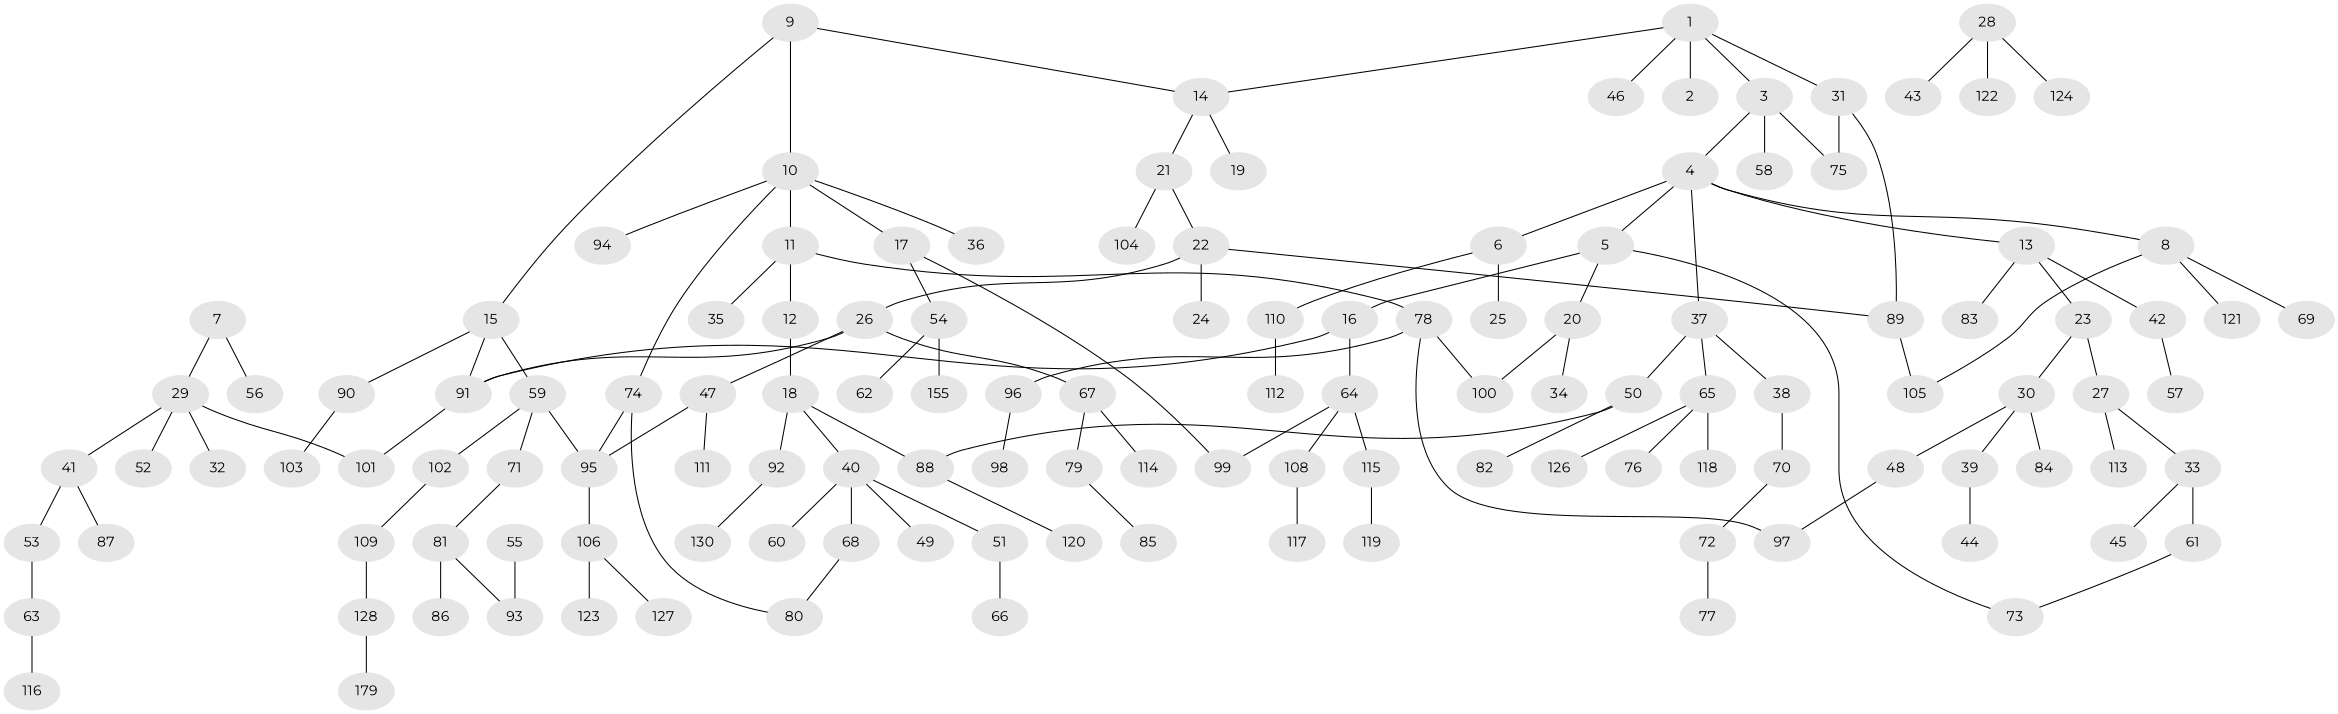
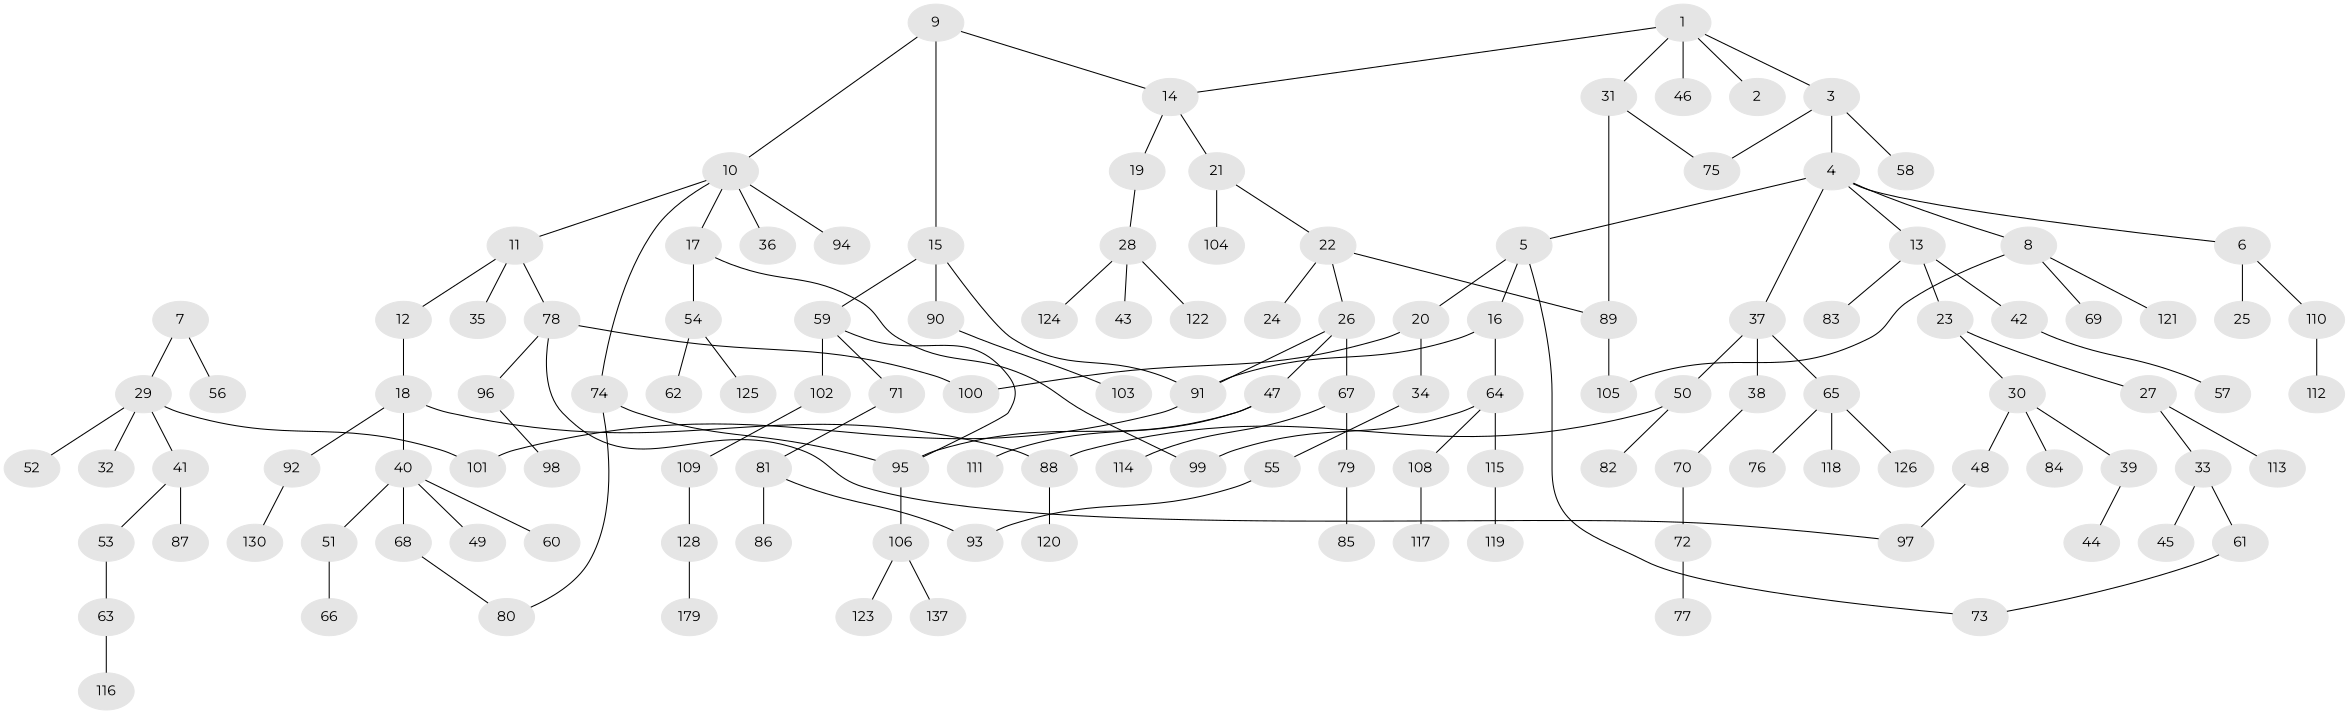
edge "19" -- "28": added
node "155": label "155" -> "125"
edge "34" -- "55": added
node "127": label "127" -> "137"
